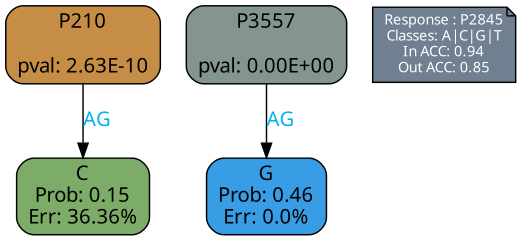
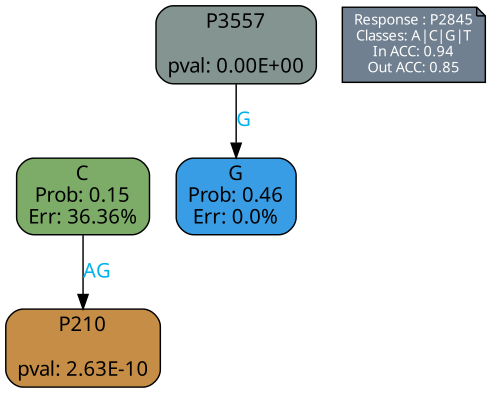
edge "P210 pval: 2.63E-10" -> "C Prob: 0.15 Err: 36.36%": reversed
edge "P3557 pval: 0.00E+00" -> "G Prob: 0.46 Err: 0.0%": label "AG" -> "G"
